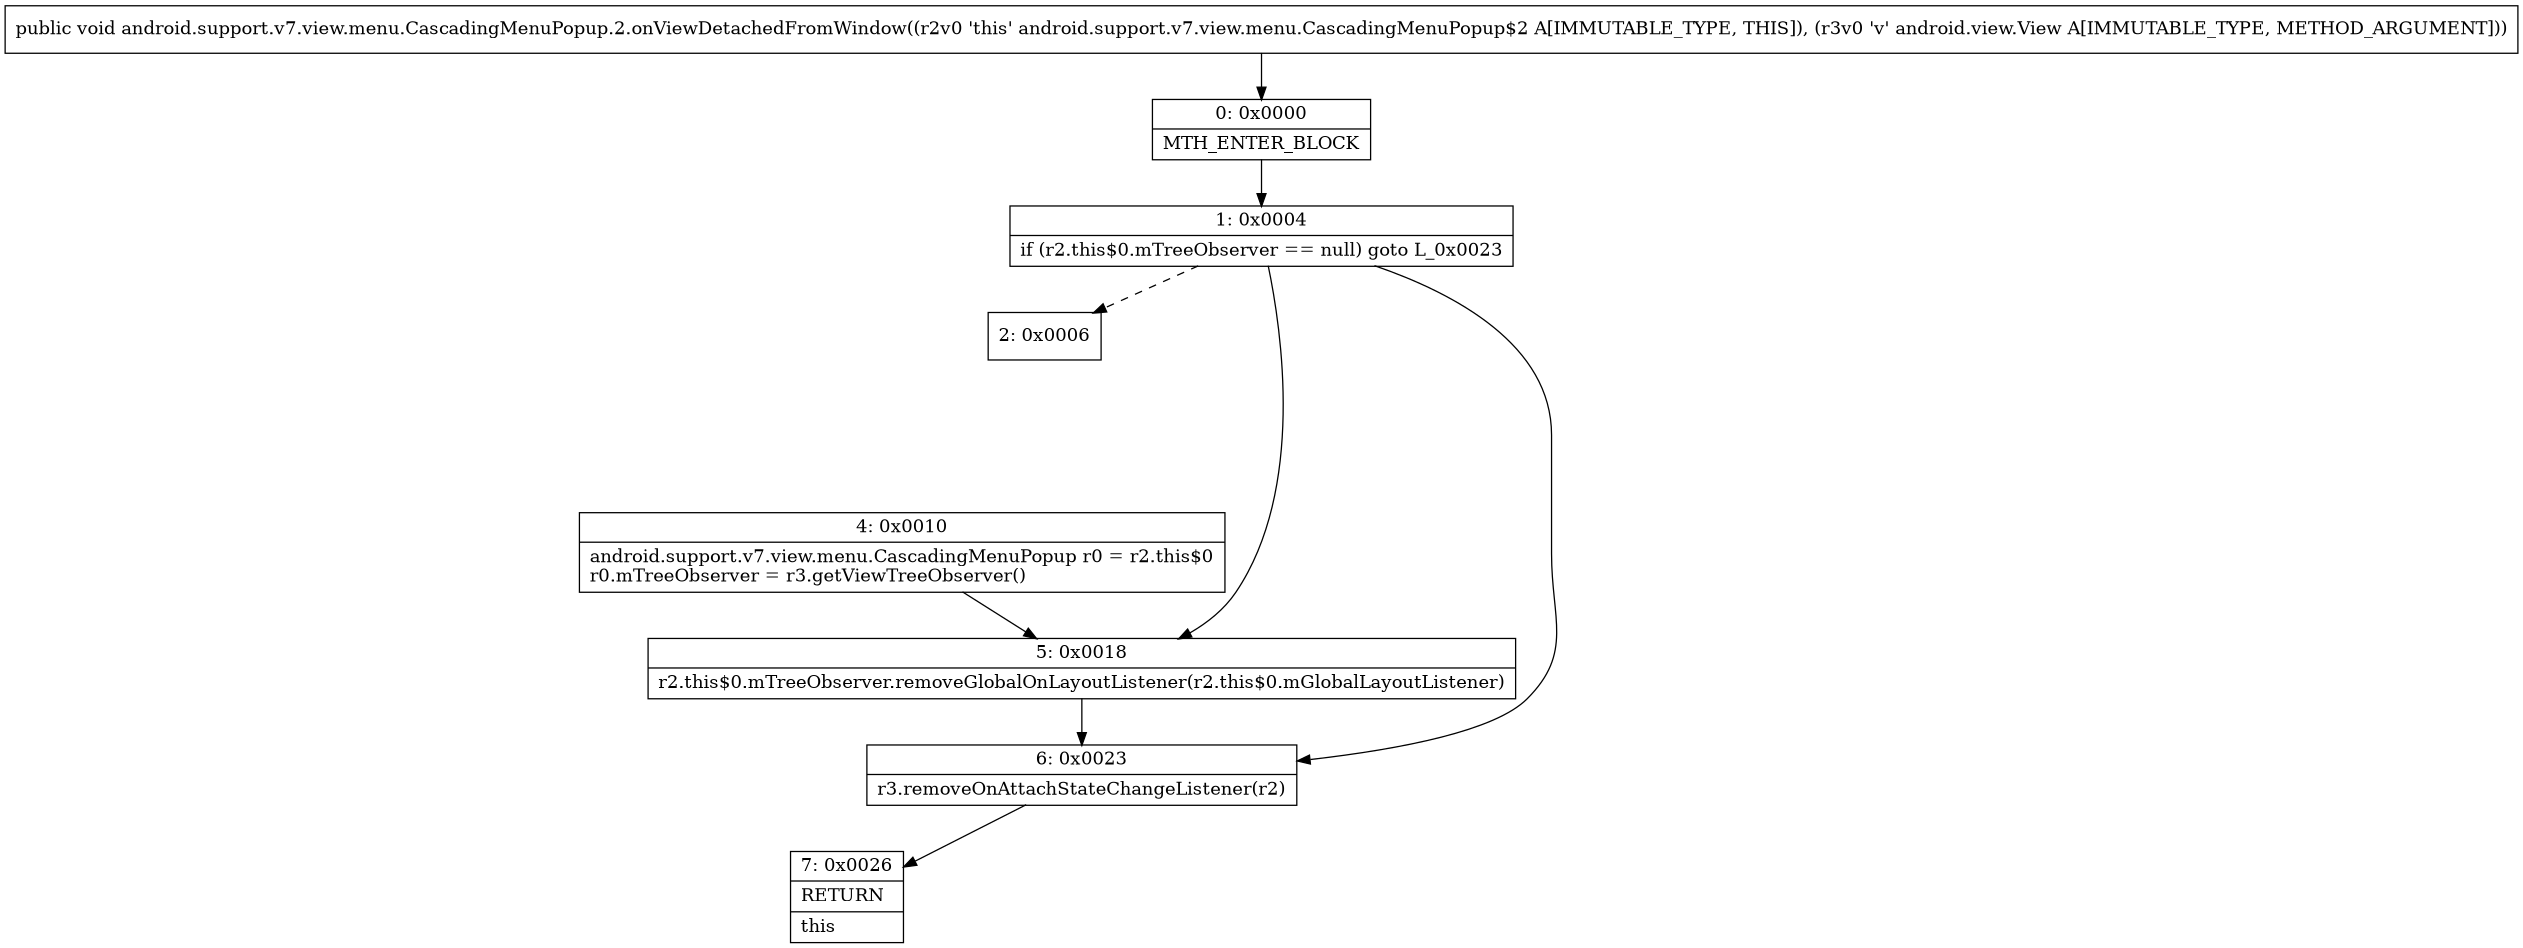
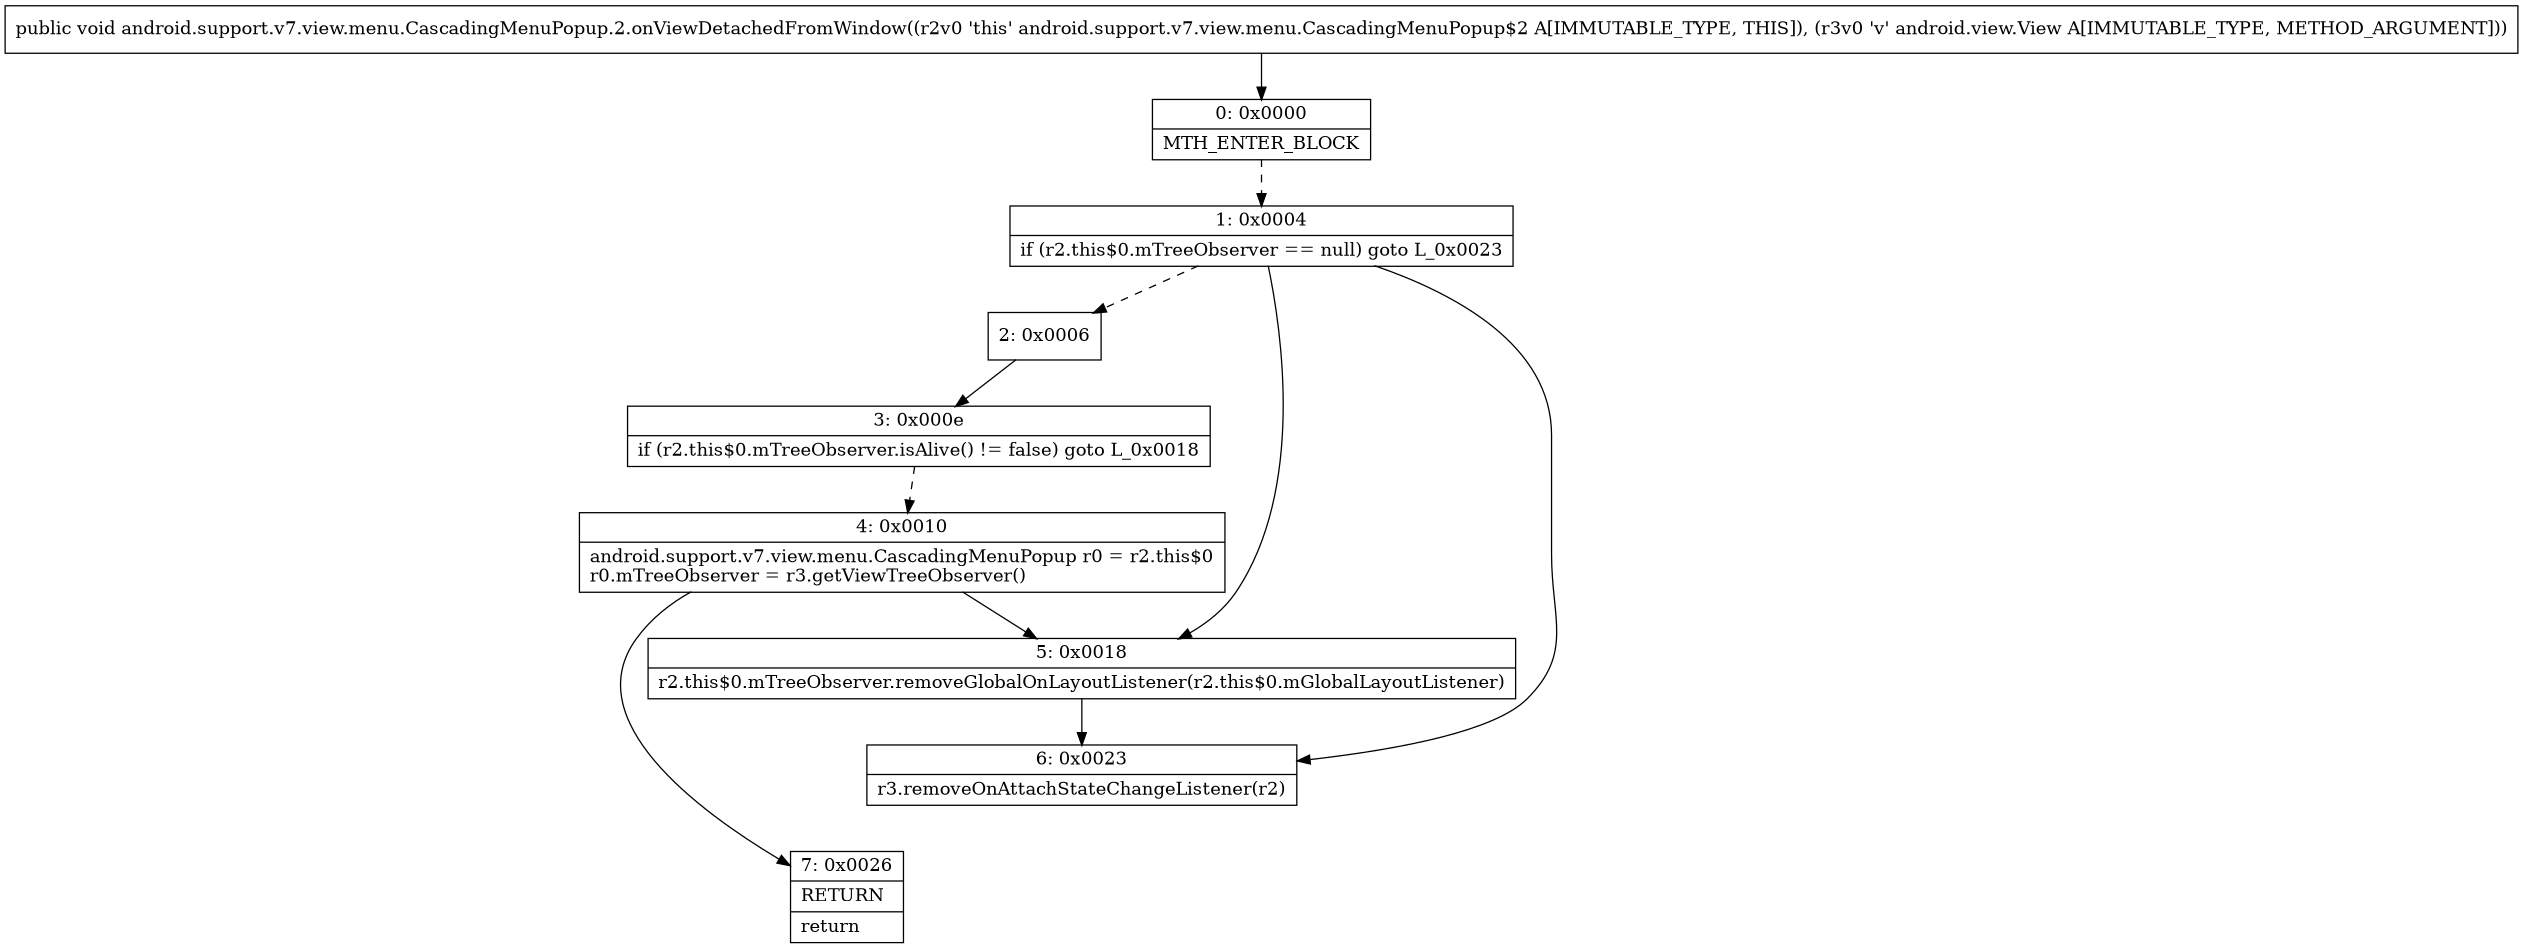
edge "0: 0x0000" -> "1: 0x0004": style solid -> dashed
node "3: 0x000e": added
edge "6: 0x0023" -> "7: 0x0026": now "4: 0x0010" -> "7: 0x0026"
node "7: 0x0026": text "this" -> "return"
